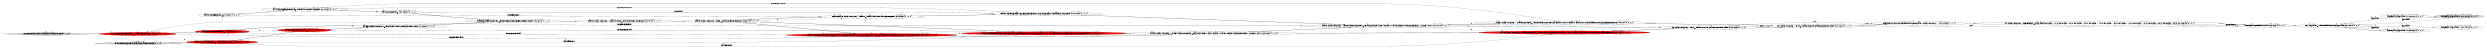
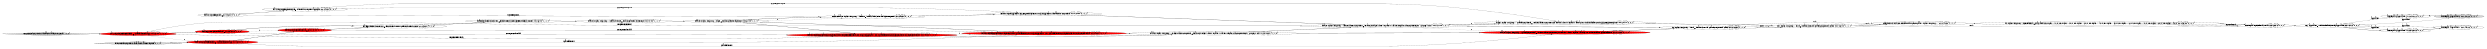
node "final long componentId = 1l@@@5@@@['0', '0', '1']": removed
edge "assertEquals(5,aggr_values(2()@@@20@@@['0', '0', '1']" -> "assertEquals(6,aggr_values(3()@@@21@@@['0', '0', '1']": reversed
edge "assertEquals(3,aggr_values(0()@@@18@@@['0', '0', '1']" -> "assertEquals(4,aggr_values(1()@@@19@@@['0', '0', '1']": added
